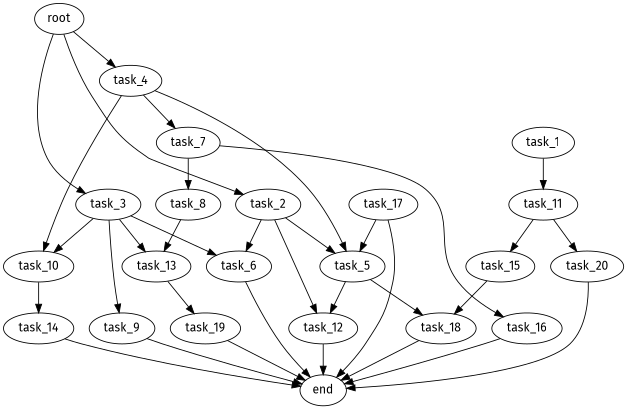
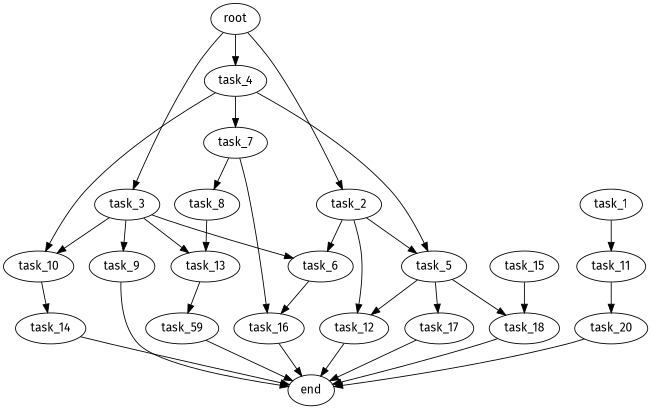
edge "task_17" -> "task_5": reversed
edge "task_11" -> "task_15": removed
node "task_19": label "task_19" -> "task_59"
edge "task_6" -> "end": now "task_6" -> "task_16"
